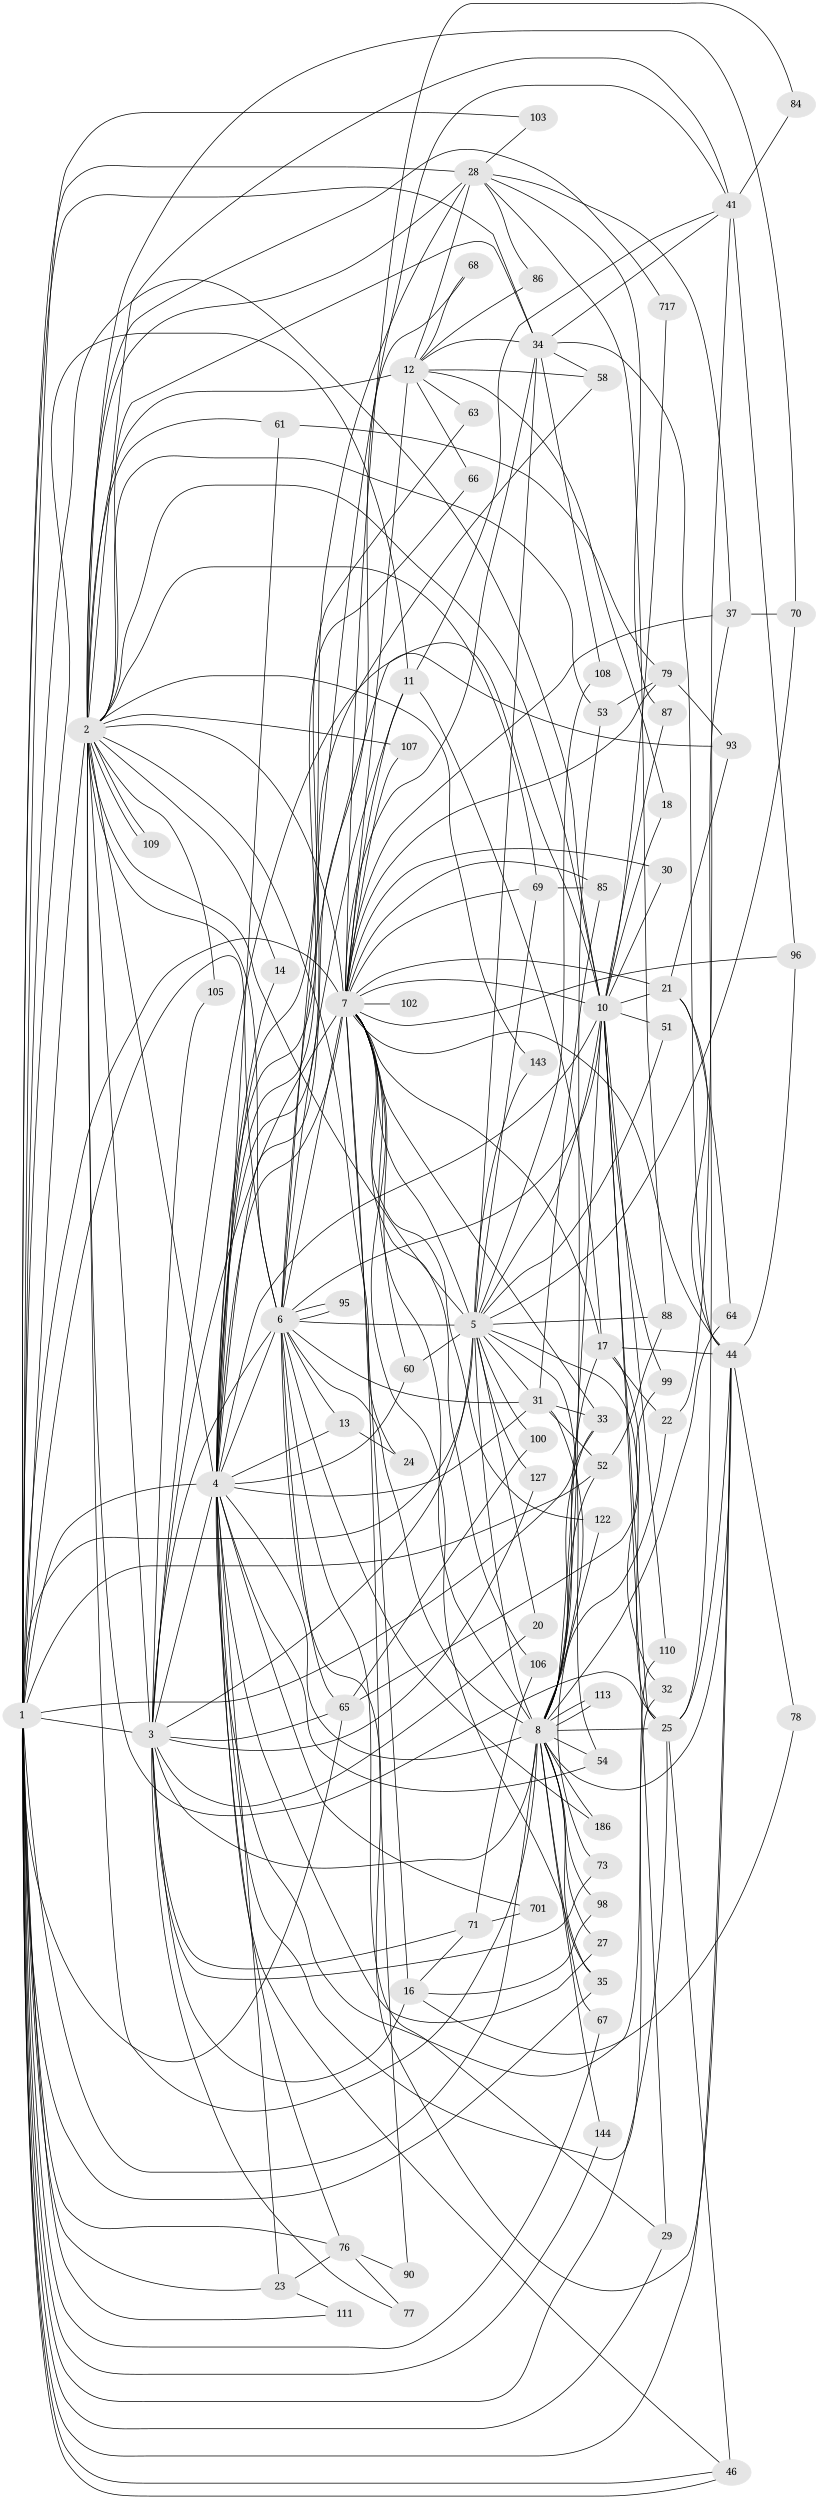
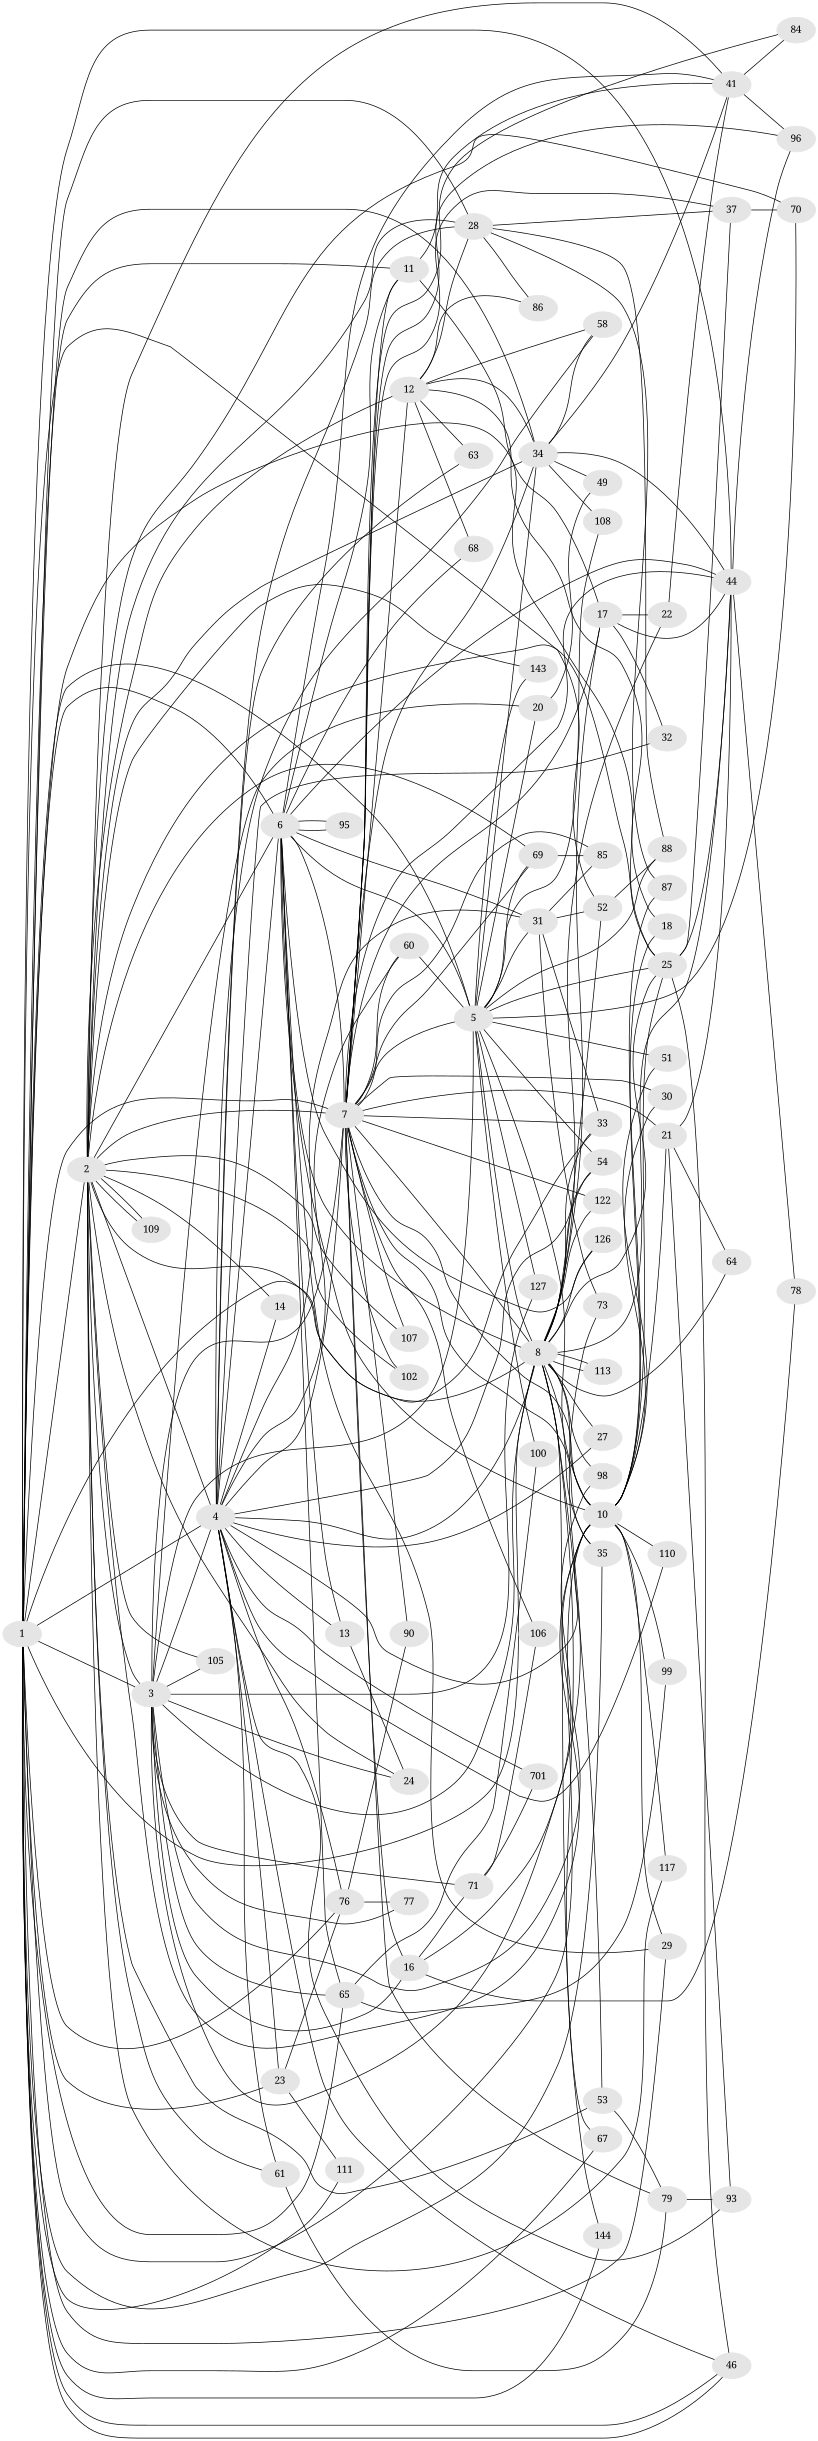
node "103": removed
node "717": label "717" -> "117"
node "66": removed
node "49": added
edge "2" -- "5": now "2" -- "102"
edge "6" -- "3": now "24" -- "3"
node "186": label "186" -> "126"
